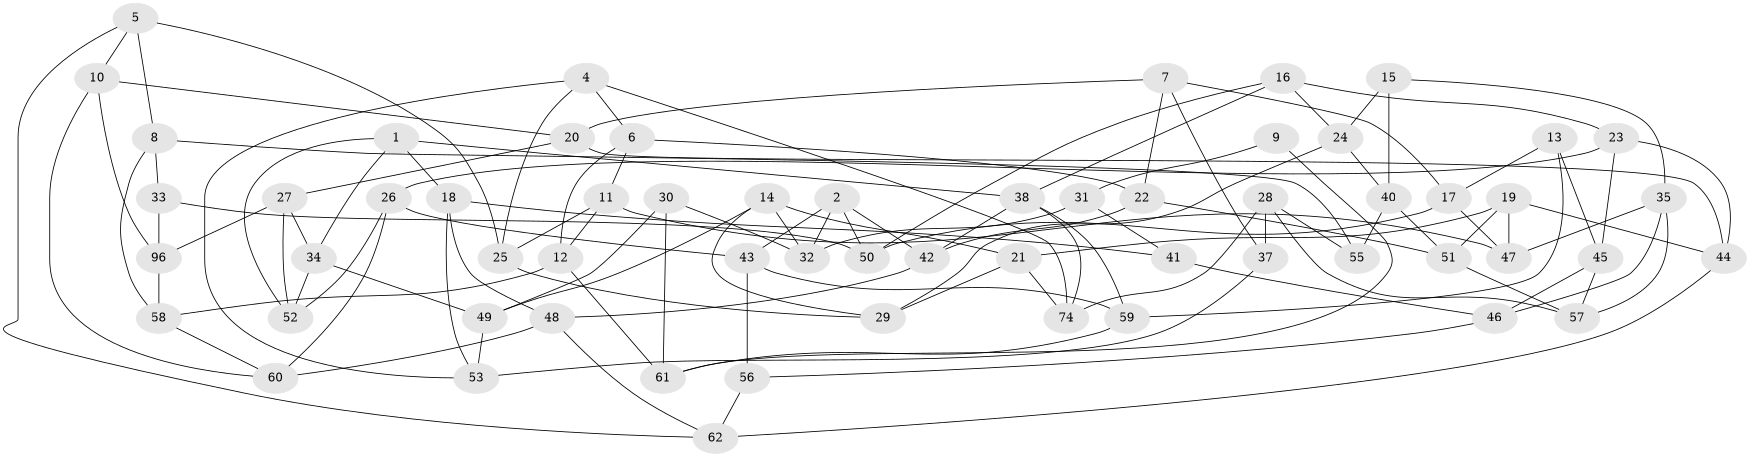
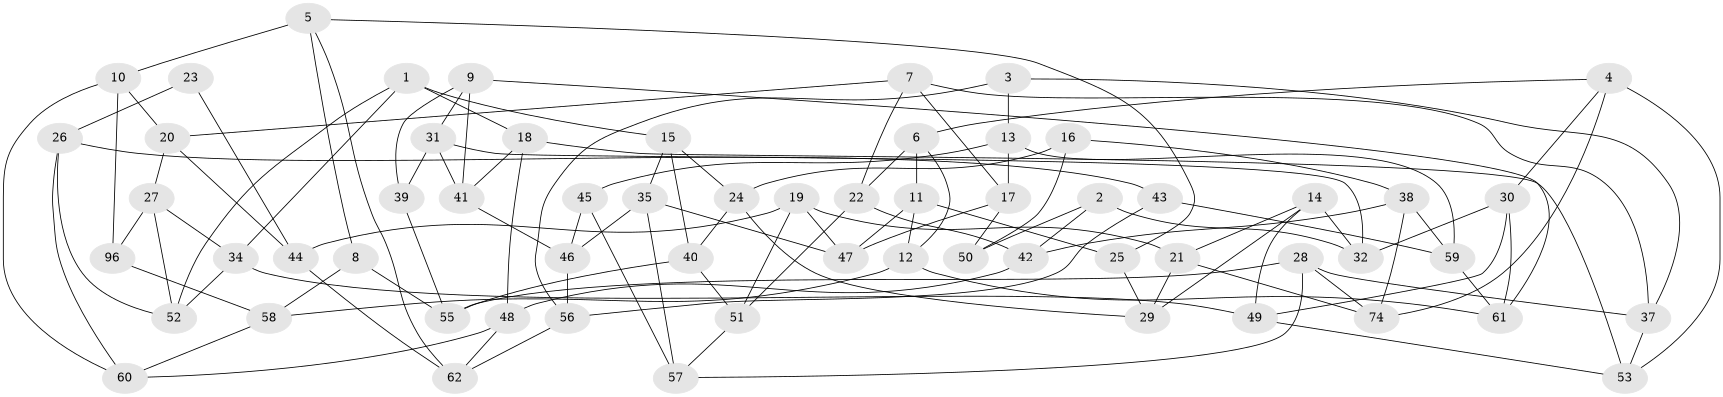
node "3": added
edge "16" -- "23": removed
edge "9" -- "41": added
edge "1" -- "38": now "1" -- "15"
edge "4" -- "25": now "4" -- "30"
node "33": removed
node "39": added
edge "23" -- "45": removed
edge "2" -- "43": removed
